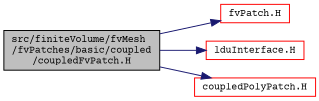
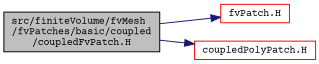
node "lduInterface.H": removed
